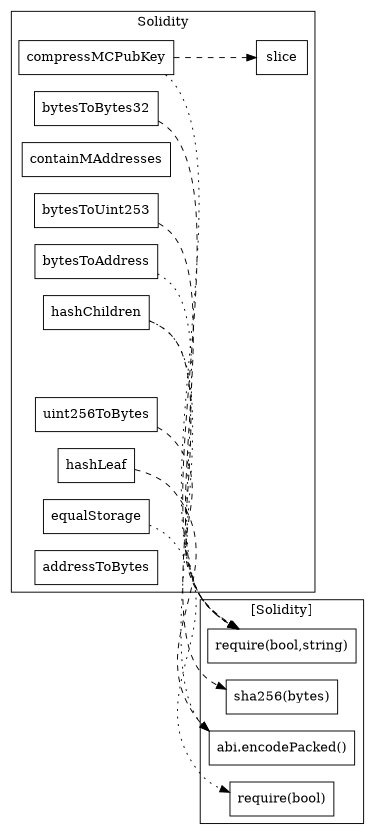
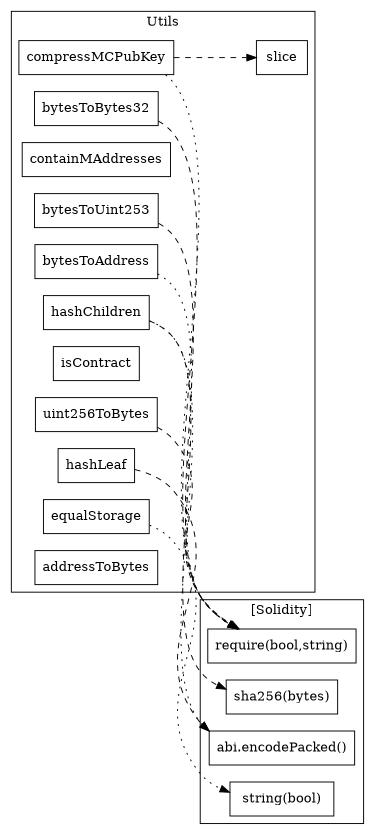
cluster "Solidity": label "Solidity" -> "Utils"
node "isContract": added
node "require(bool)": label "require(bool)" -> "string(bool)"
